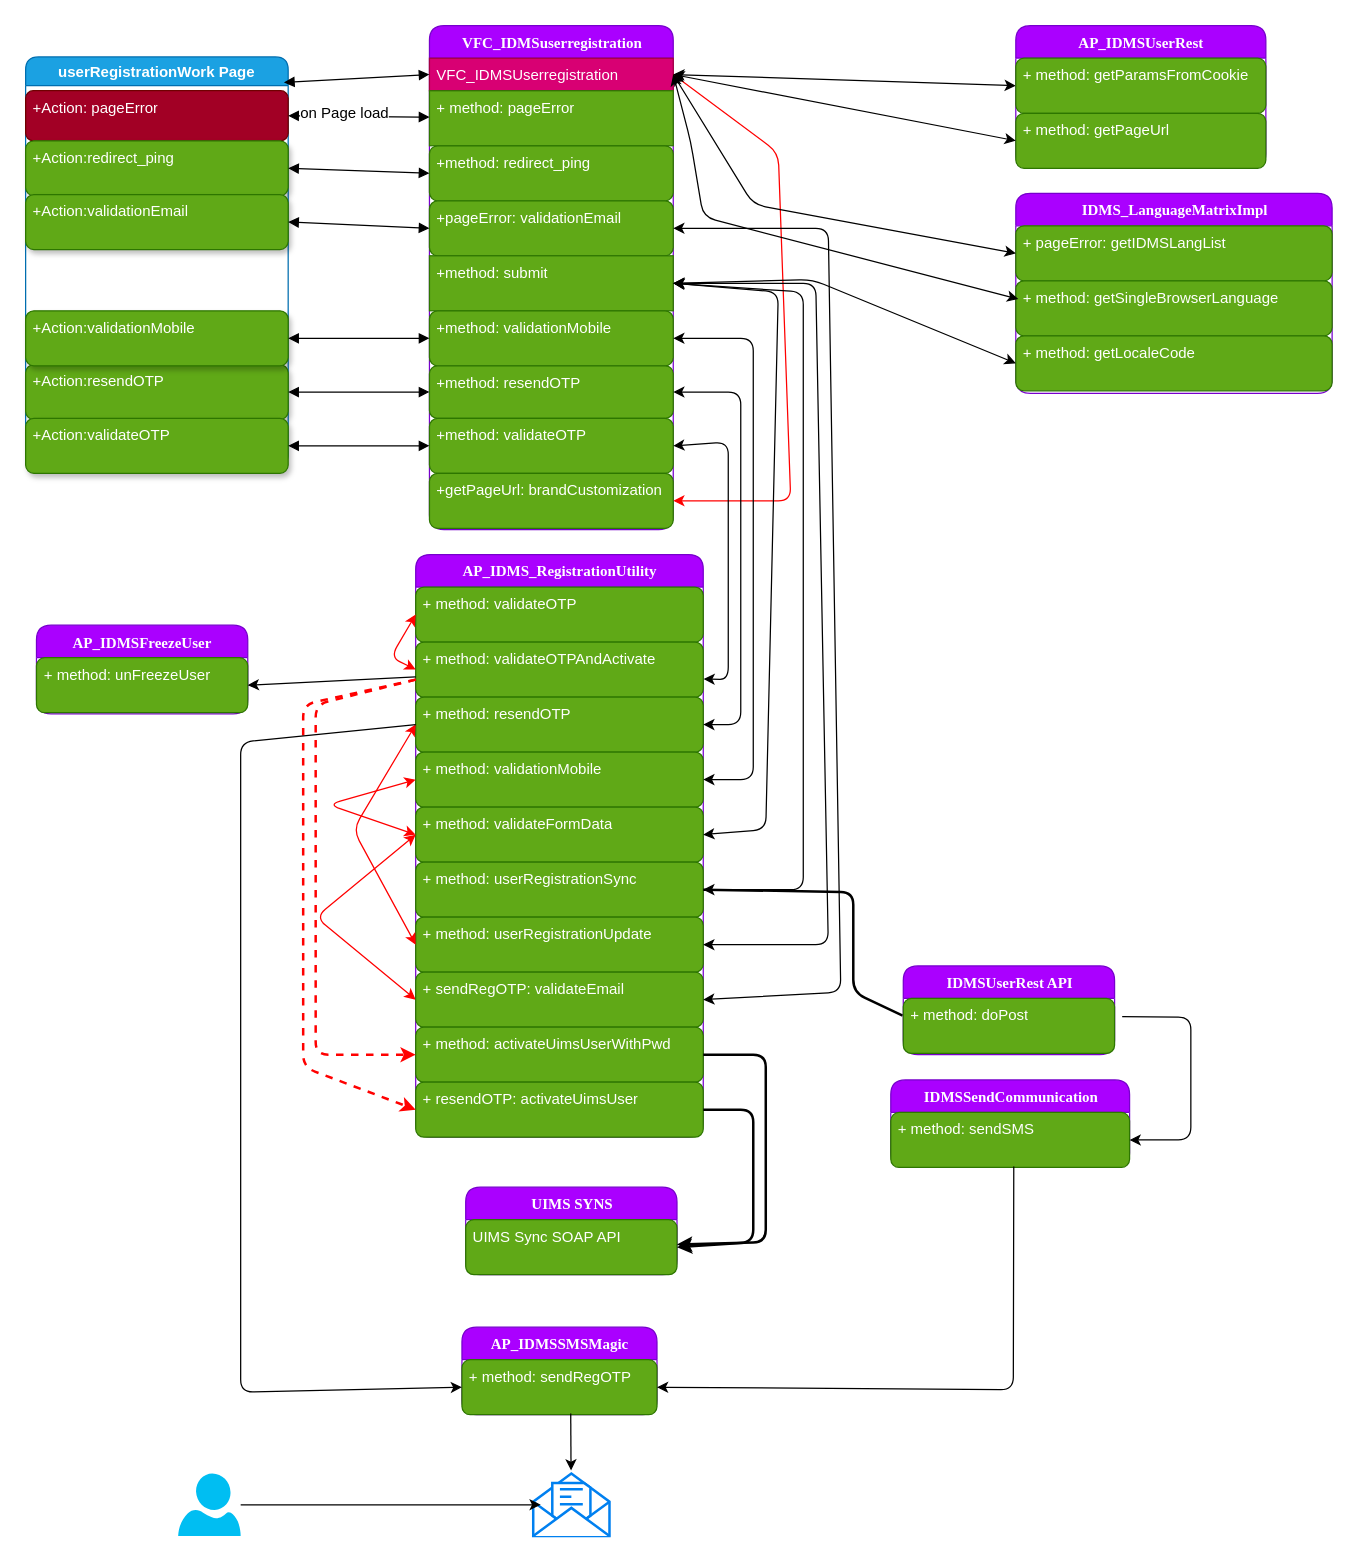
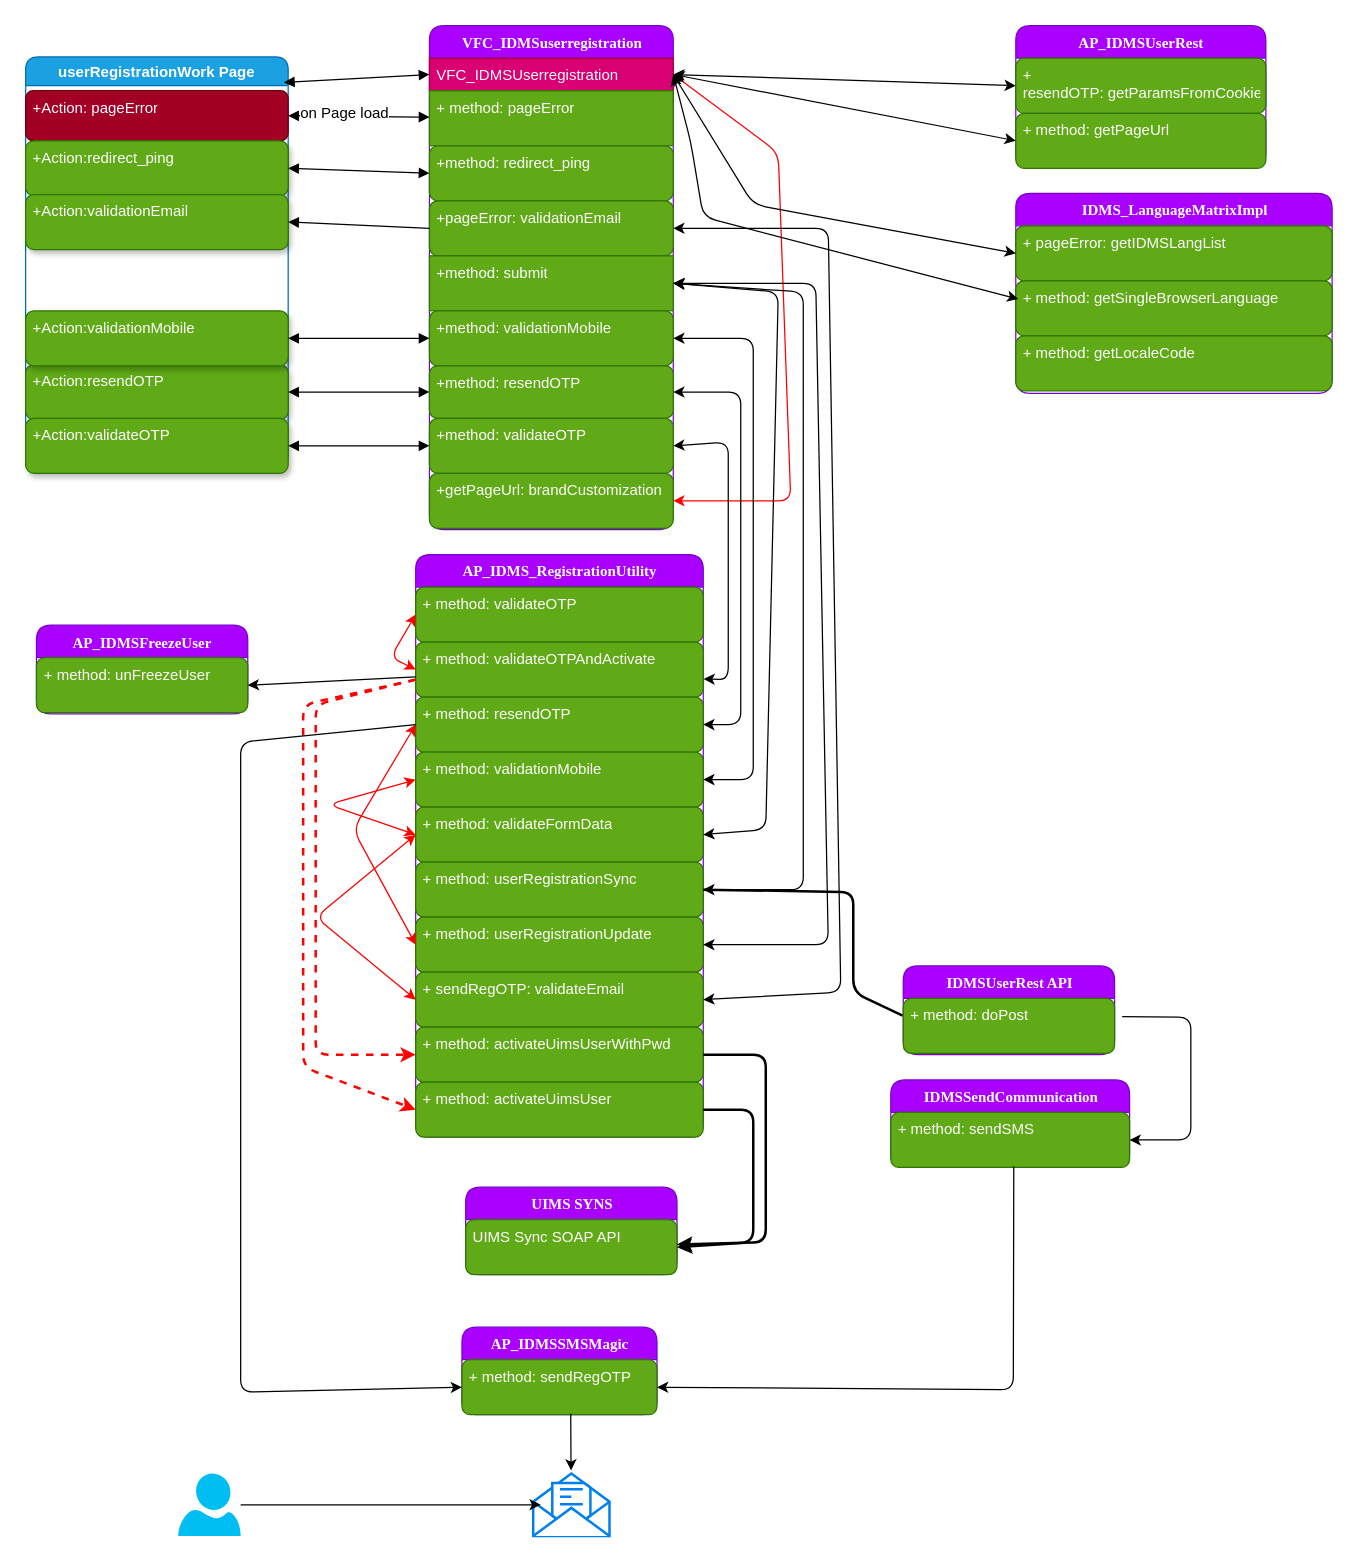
node "+ method: getParamsFromCookie": label "+ method: getParamsFromCookie" -> "+ resendOTP: getParamsFromCookie"
edge "+Action:validationEmail" -- "+pageError: validationEmail": arrowhead block -> none
edge "+method: submit" -- "+ method: getLocaleCode": removed
node "+ resendOTP: activateUimsUser": label "+ resendOTP: activateUimsUser" -> "+ method: activateUimsUser"
